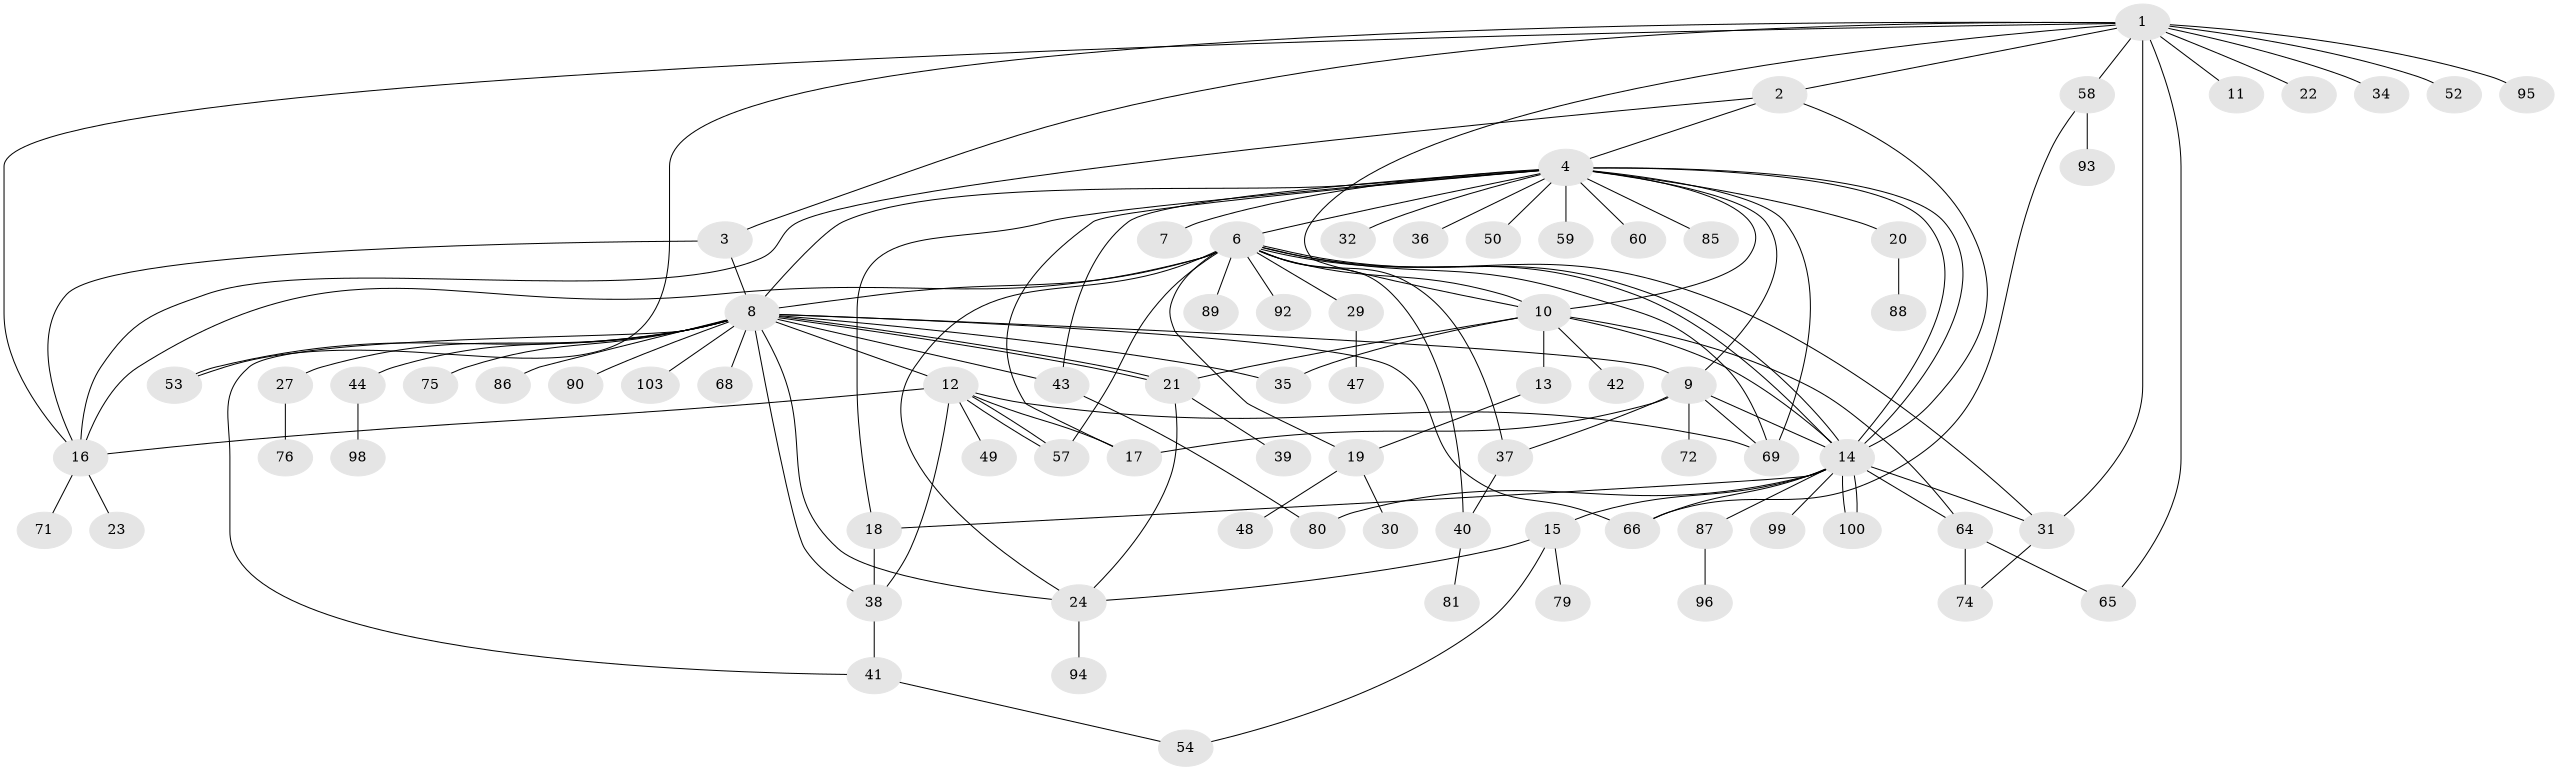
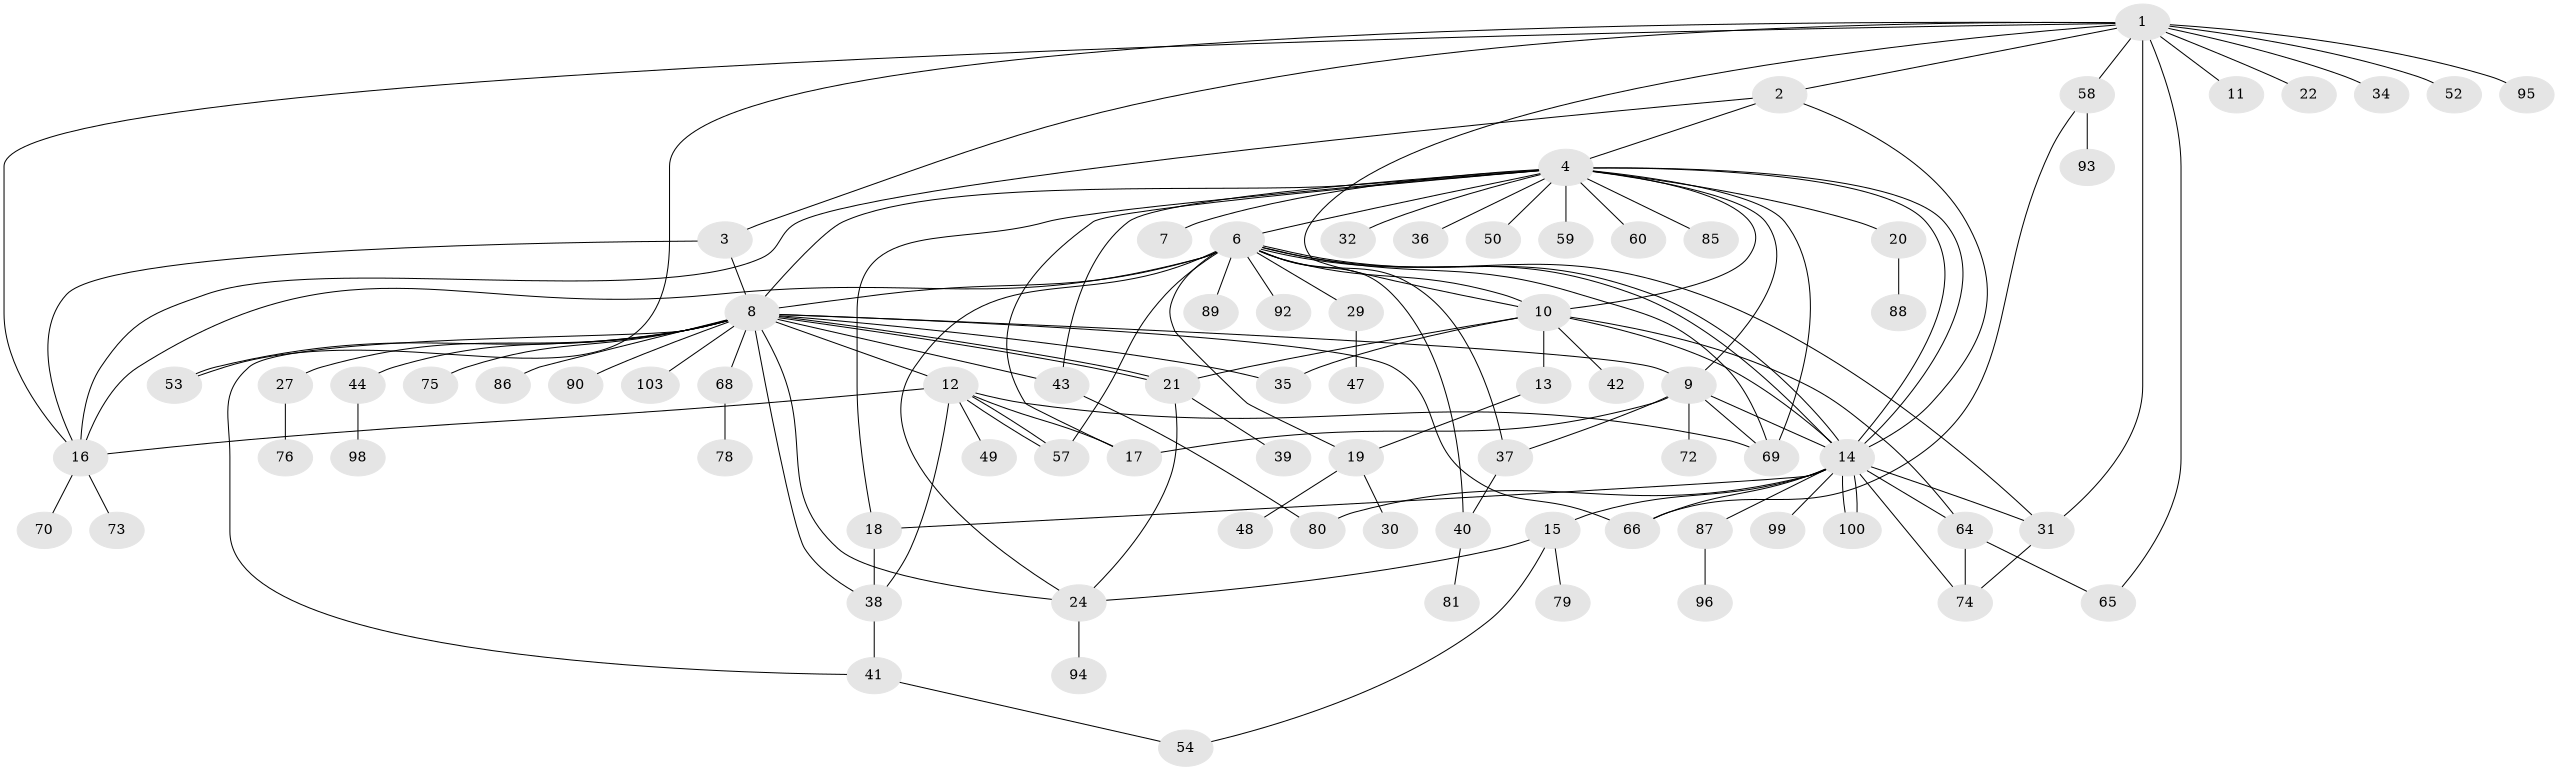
node "78": added
node "71": label "71" -> "70"
node "23": label "23" -> "73"
edge "14" -- "74": added
